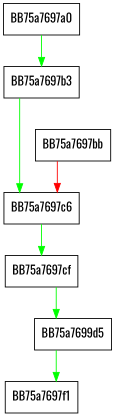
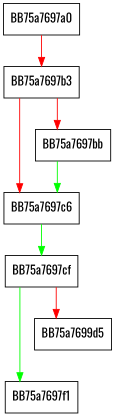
edge "BB75a7697a0" -> "BB75a7697b3": color green -> red
edge "BB75a7697b3" -> "BB75a7697bb": added
edge "BB75a7697b3" -> "BB75a7697c6": color green -> red
edge "BB75a7697bb" -> "BB75a7697c6": color red -> green
edge "BB75a7697cf" -> "BB75a7699d5": color green -> red
edge "BB75a7699d5" -> "BB75a7697f1": now "BB75a7697cf" -> "BB75a7697f1"
